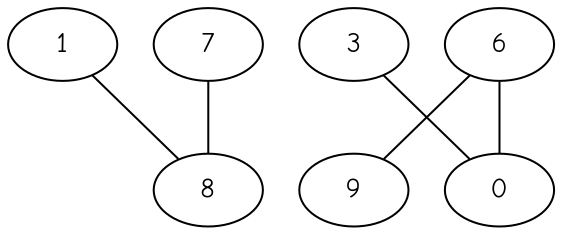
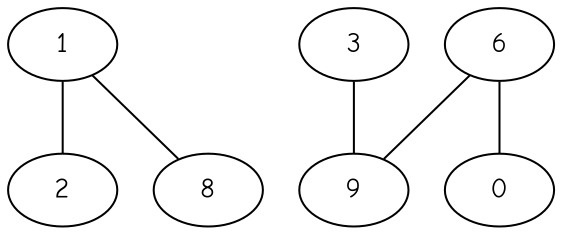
node "7": removed
edge "3" -- "0": now "3" -- "9"
node "2": added
